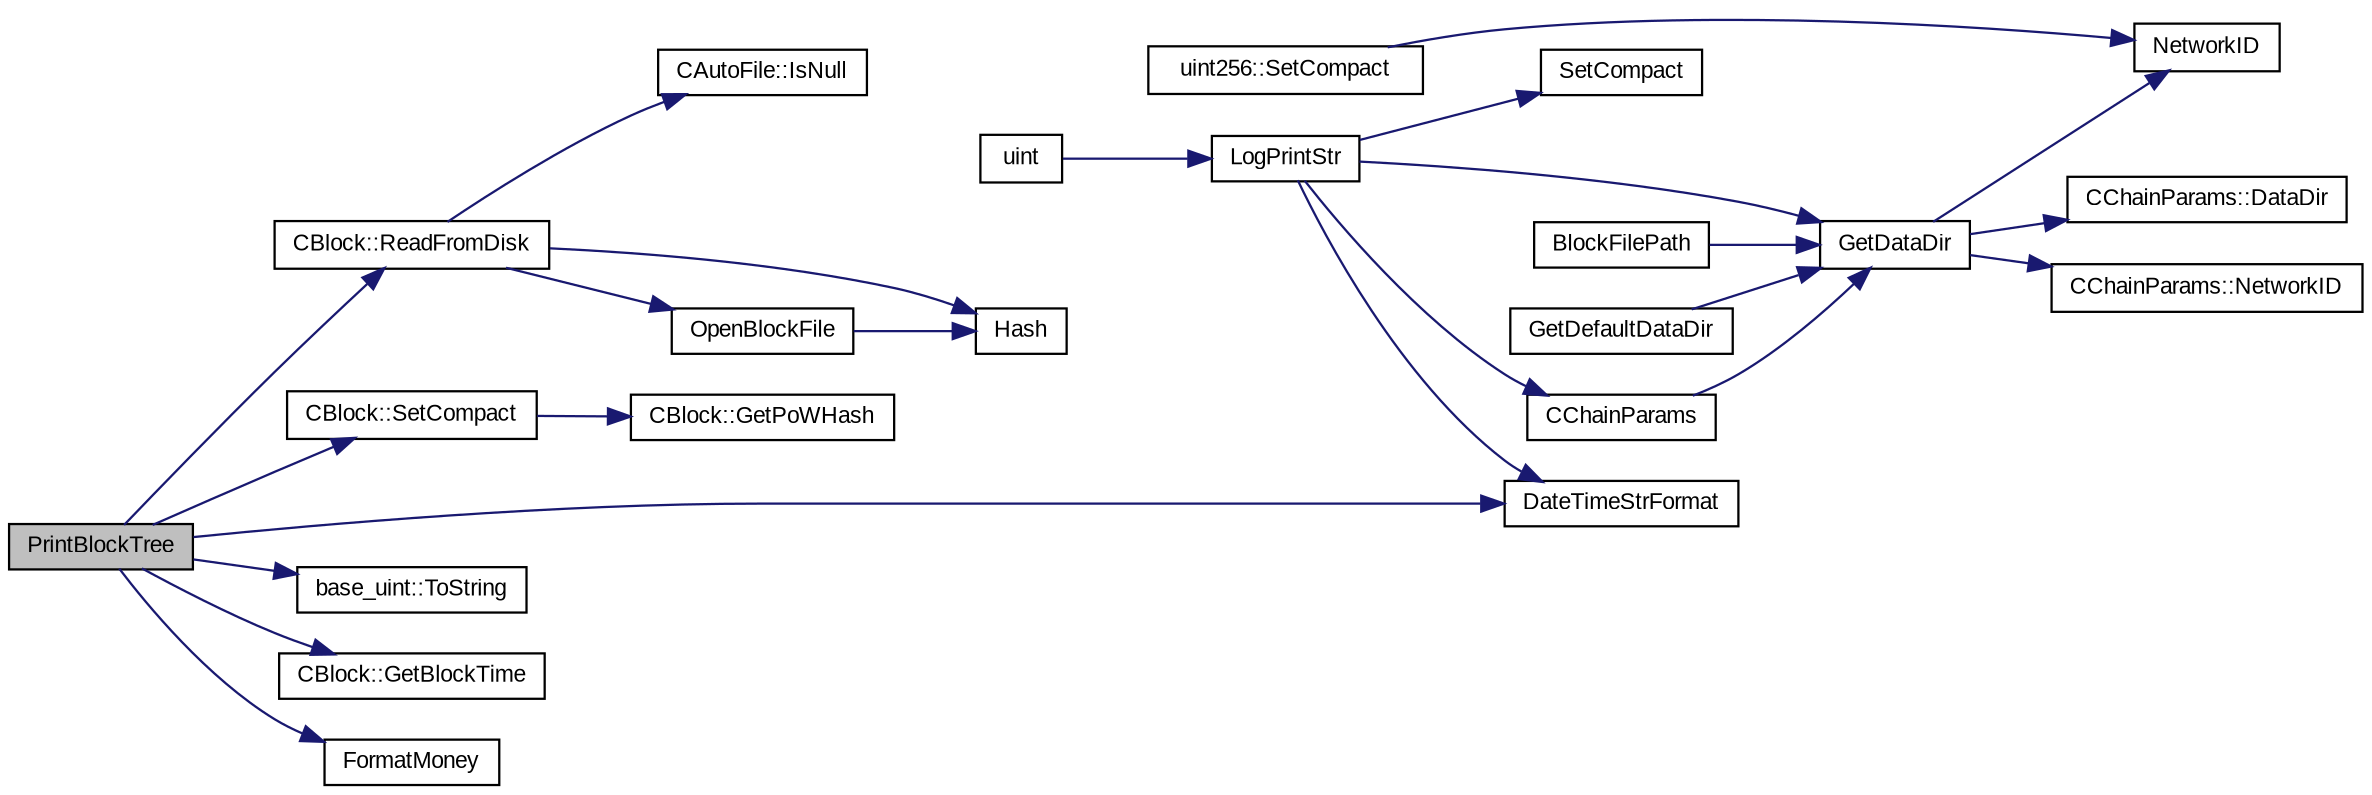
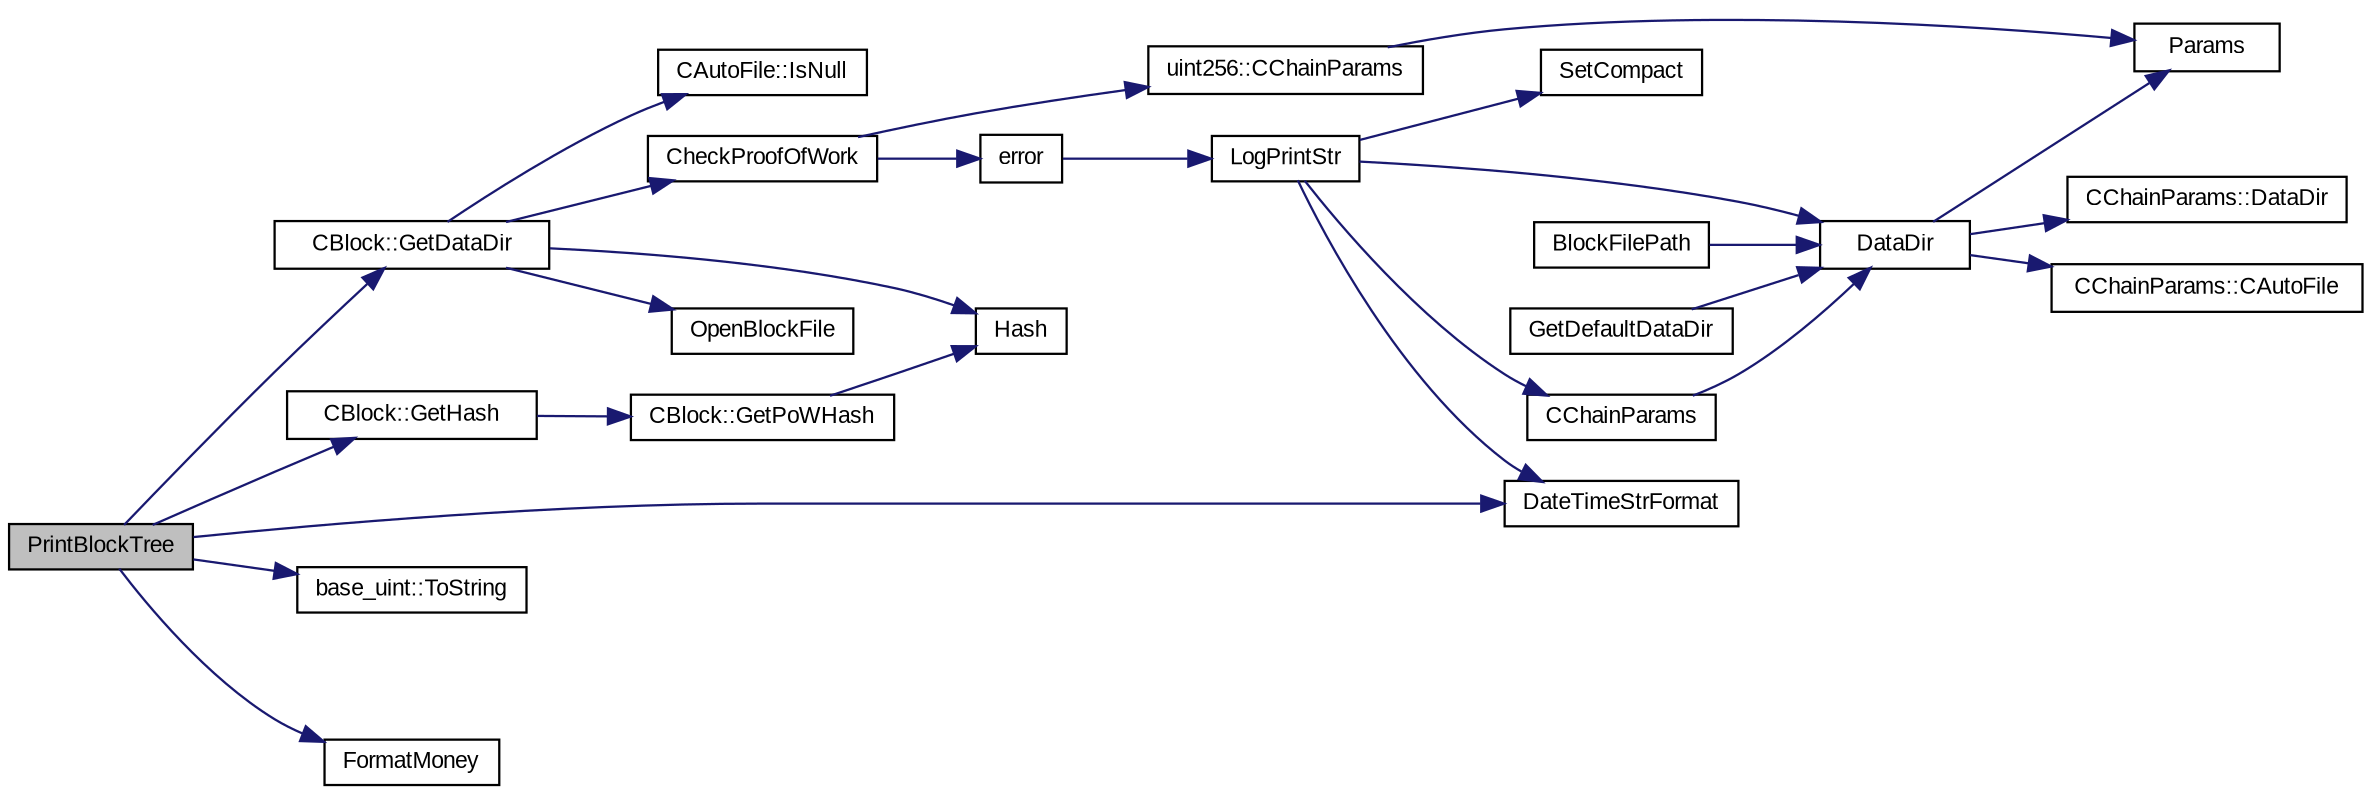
node "NetworkID": label "NetworkID" -> "Params"
node "uint256::SetCompact": label "uint256::SetCompact" -> "uint256::CChainParams"
node "CheckProofOfWork": added
node "uint": label "uint" -> "error"
node "CBlock::ReadFromDisk": label "CBlock::ReadFromDisk" -> "CBlock::GetDataDir"
node "GetDataDir": label "GetDataDir" -> "DataDir"
node "CChainParams::NetworkID": label "CChainParams::NetworkID" -> "CChainParams::CAutoFile"
edge "OpenBlockFile" -> "Hash": now "CBlock::GetPoWHash" -> "Hash"
node "CBlock::SetCompact": label "CBlock::SetCompact" -> "CBlock::GetHash"
node "CBlock::GetBlockTime": removed
